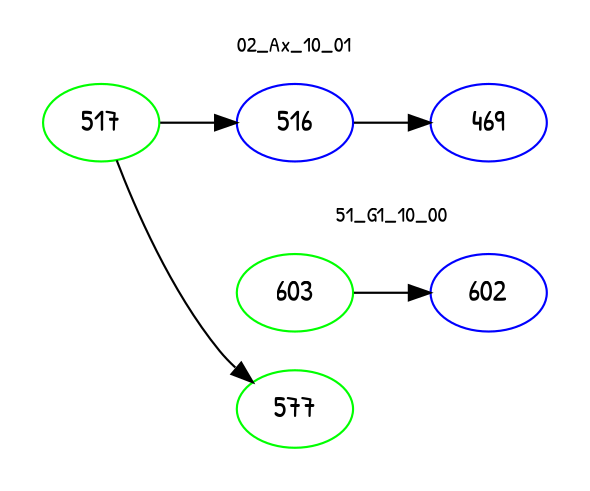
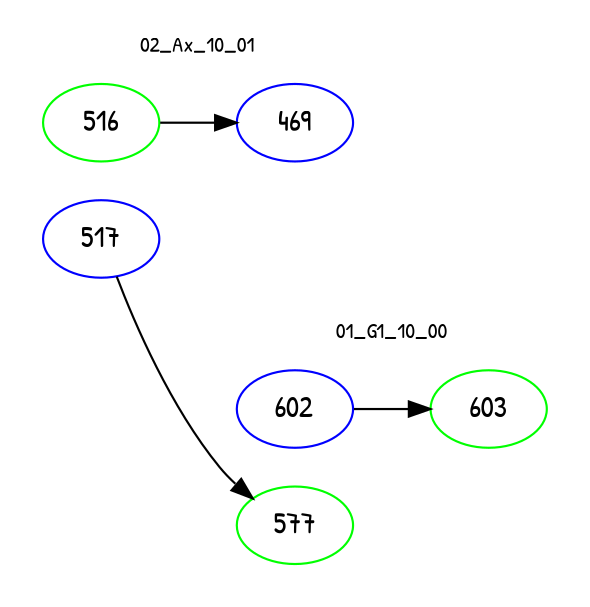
node "517": color green -> blue
edge "517" -> "516": removed
node "516": color blue -> green
cluster "51_G1_10_00": label "51_G1_10_00" -> "01_G1_10_00"
edge "603" -> "602": reversed
